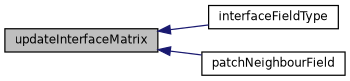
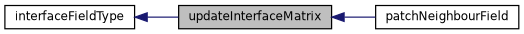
edge "interfaceFieldType" -> "updateInterfaceMatrix": reversed
